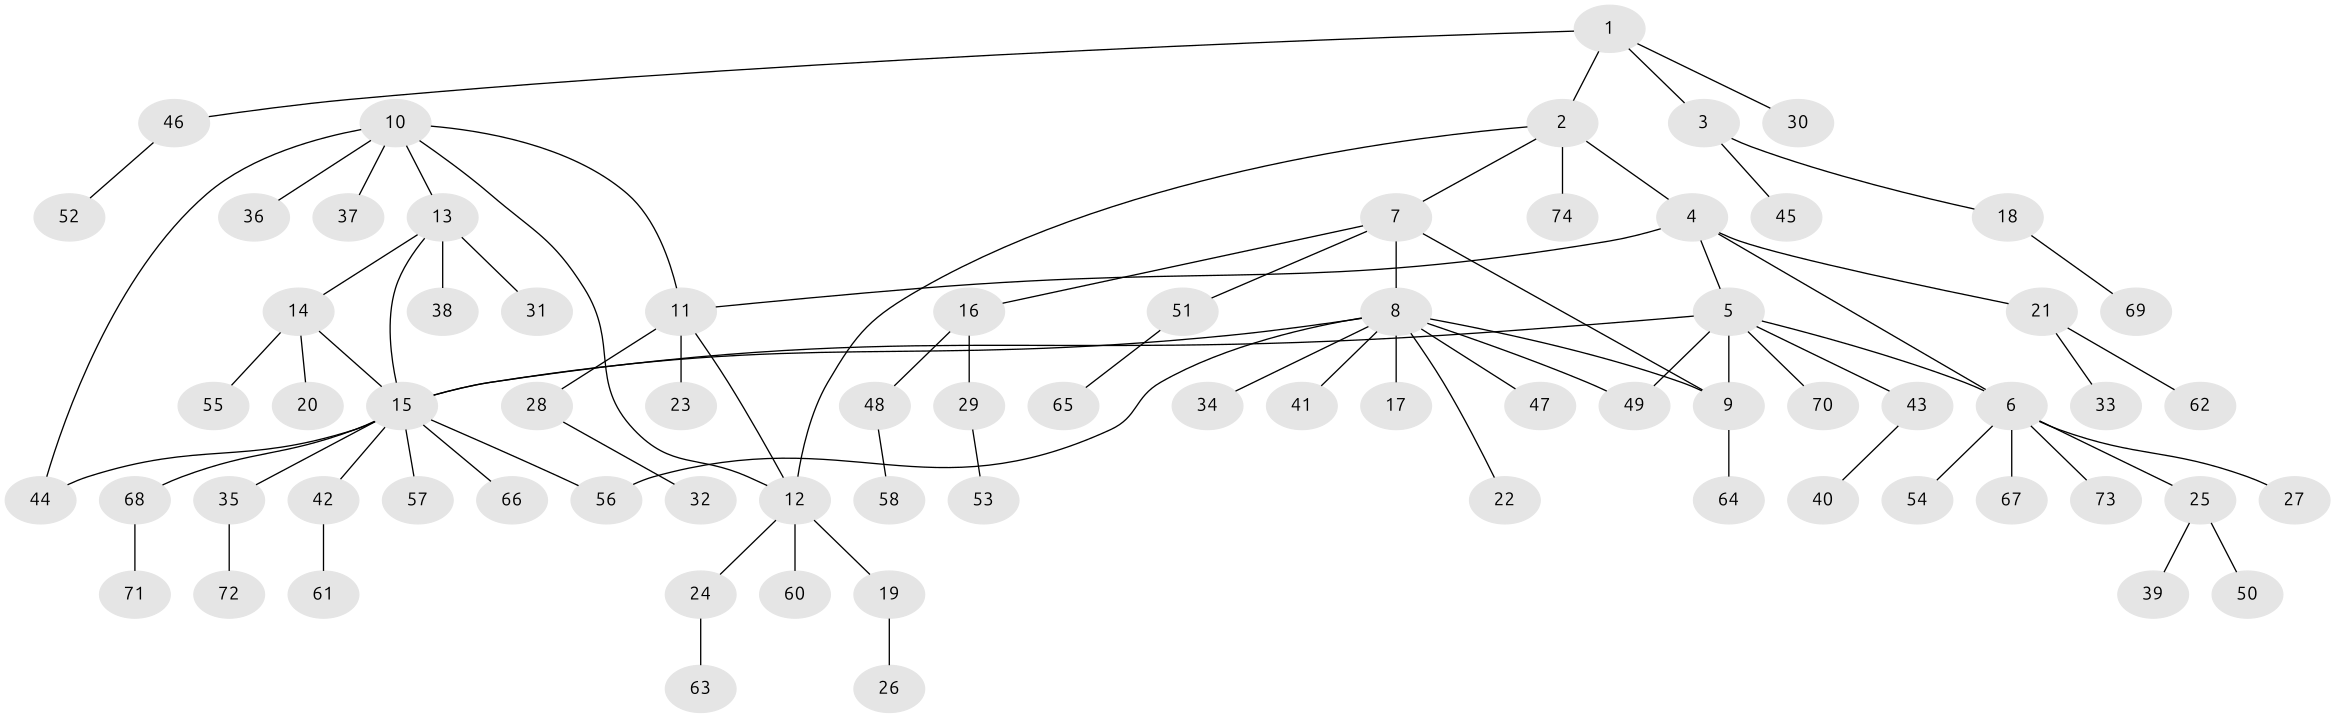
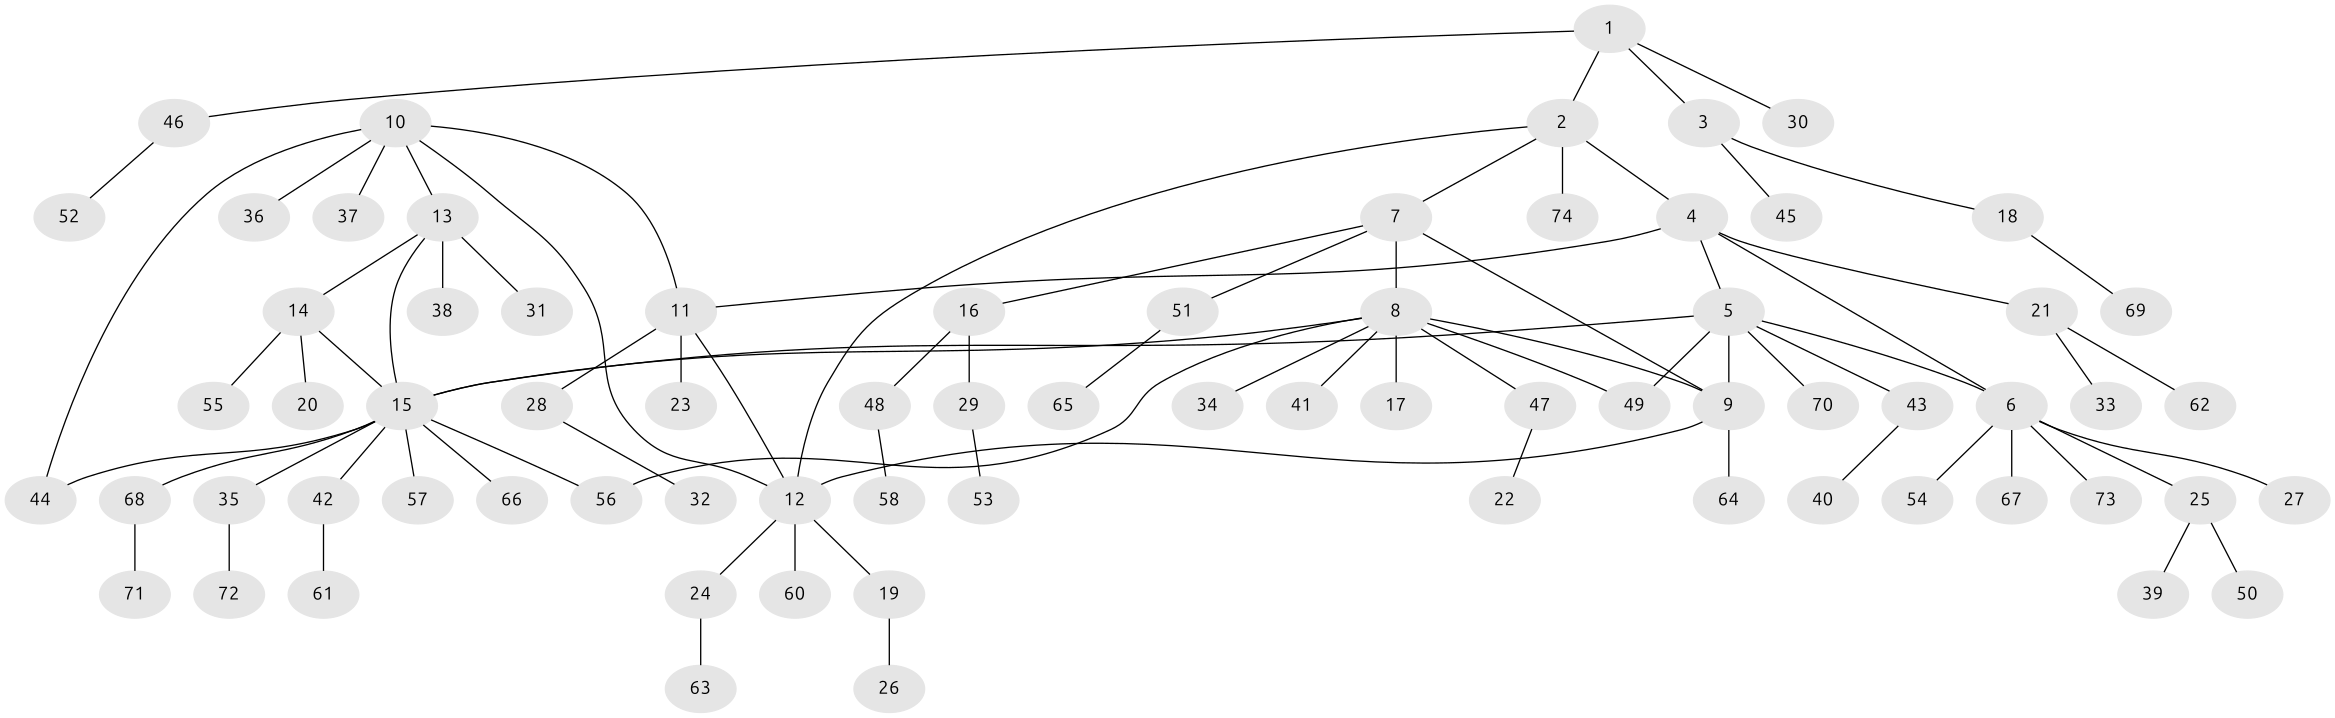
edge "8" -- "22": now "47" -- "22"
edge "9" -- "12": added
